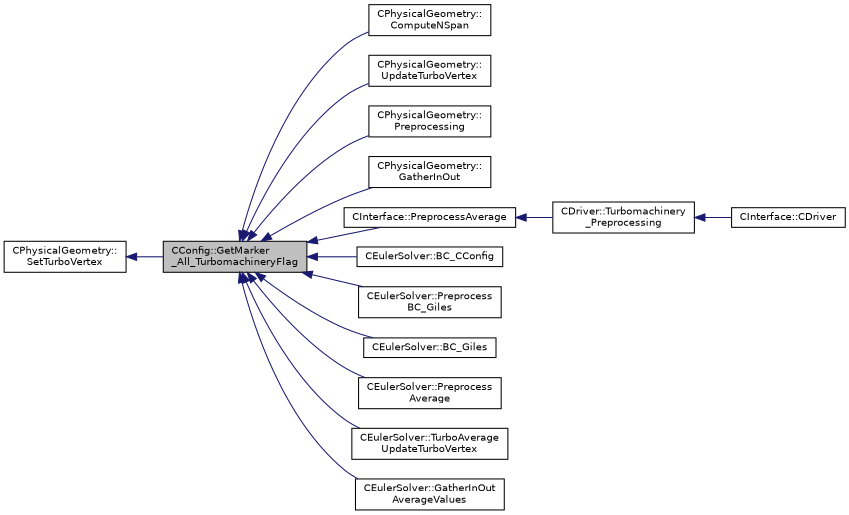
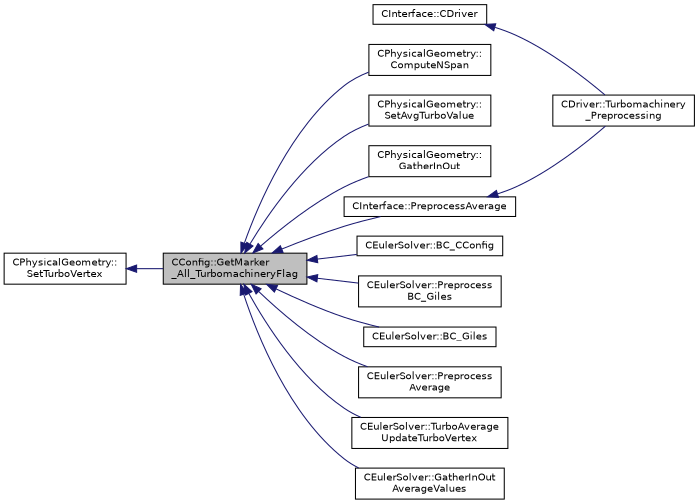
node "CPhysicalGeometry:: UpdateTurboVertex": removed
node "CPhysicalGeometry:: Preprocessing": label "CPhysicalGeometry:: Preprocessing" -> "CPhysicalGeometry:: SetAvgTurboValue"
edge "CInterface::CDriver" -> "CDriver::Turbomachinery _Preprocessing": reversed
